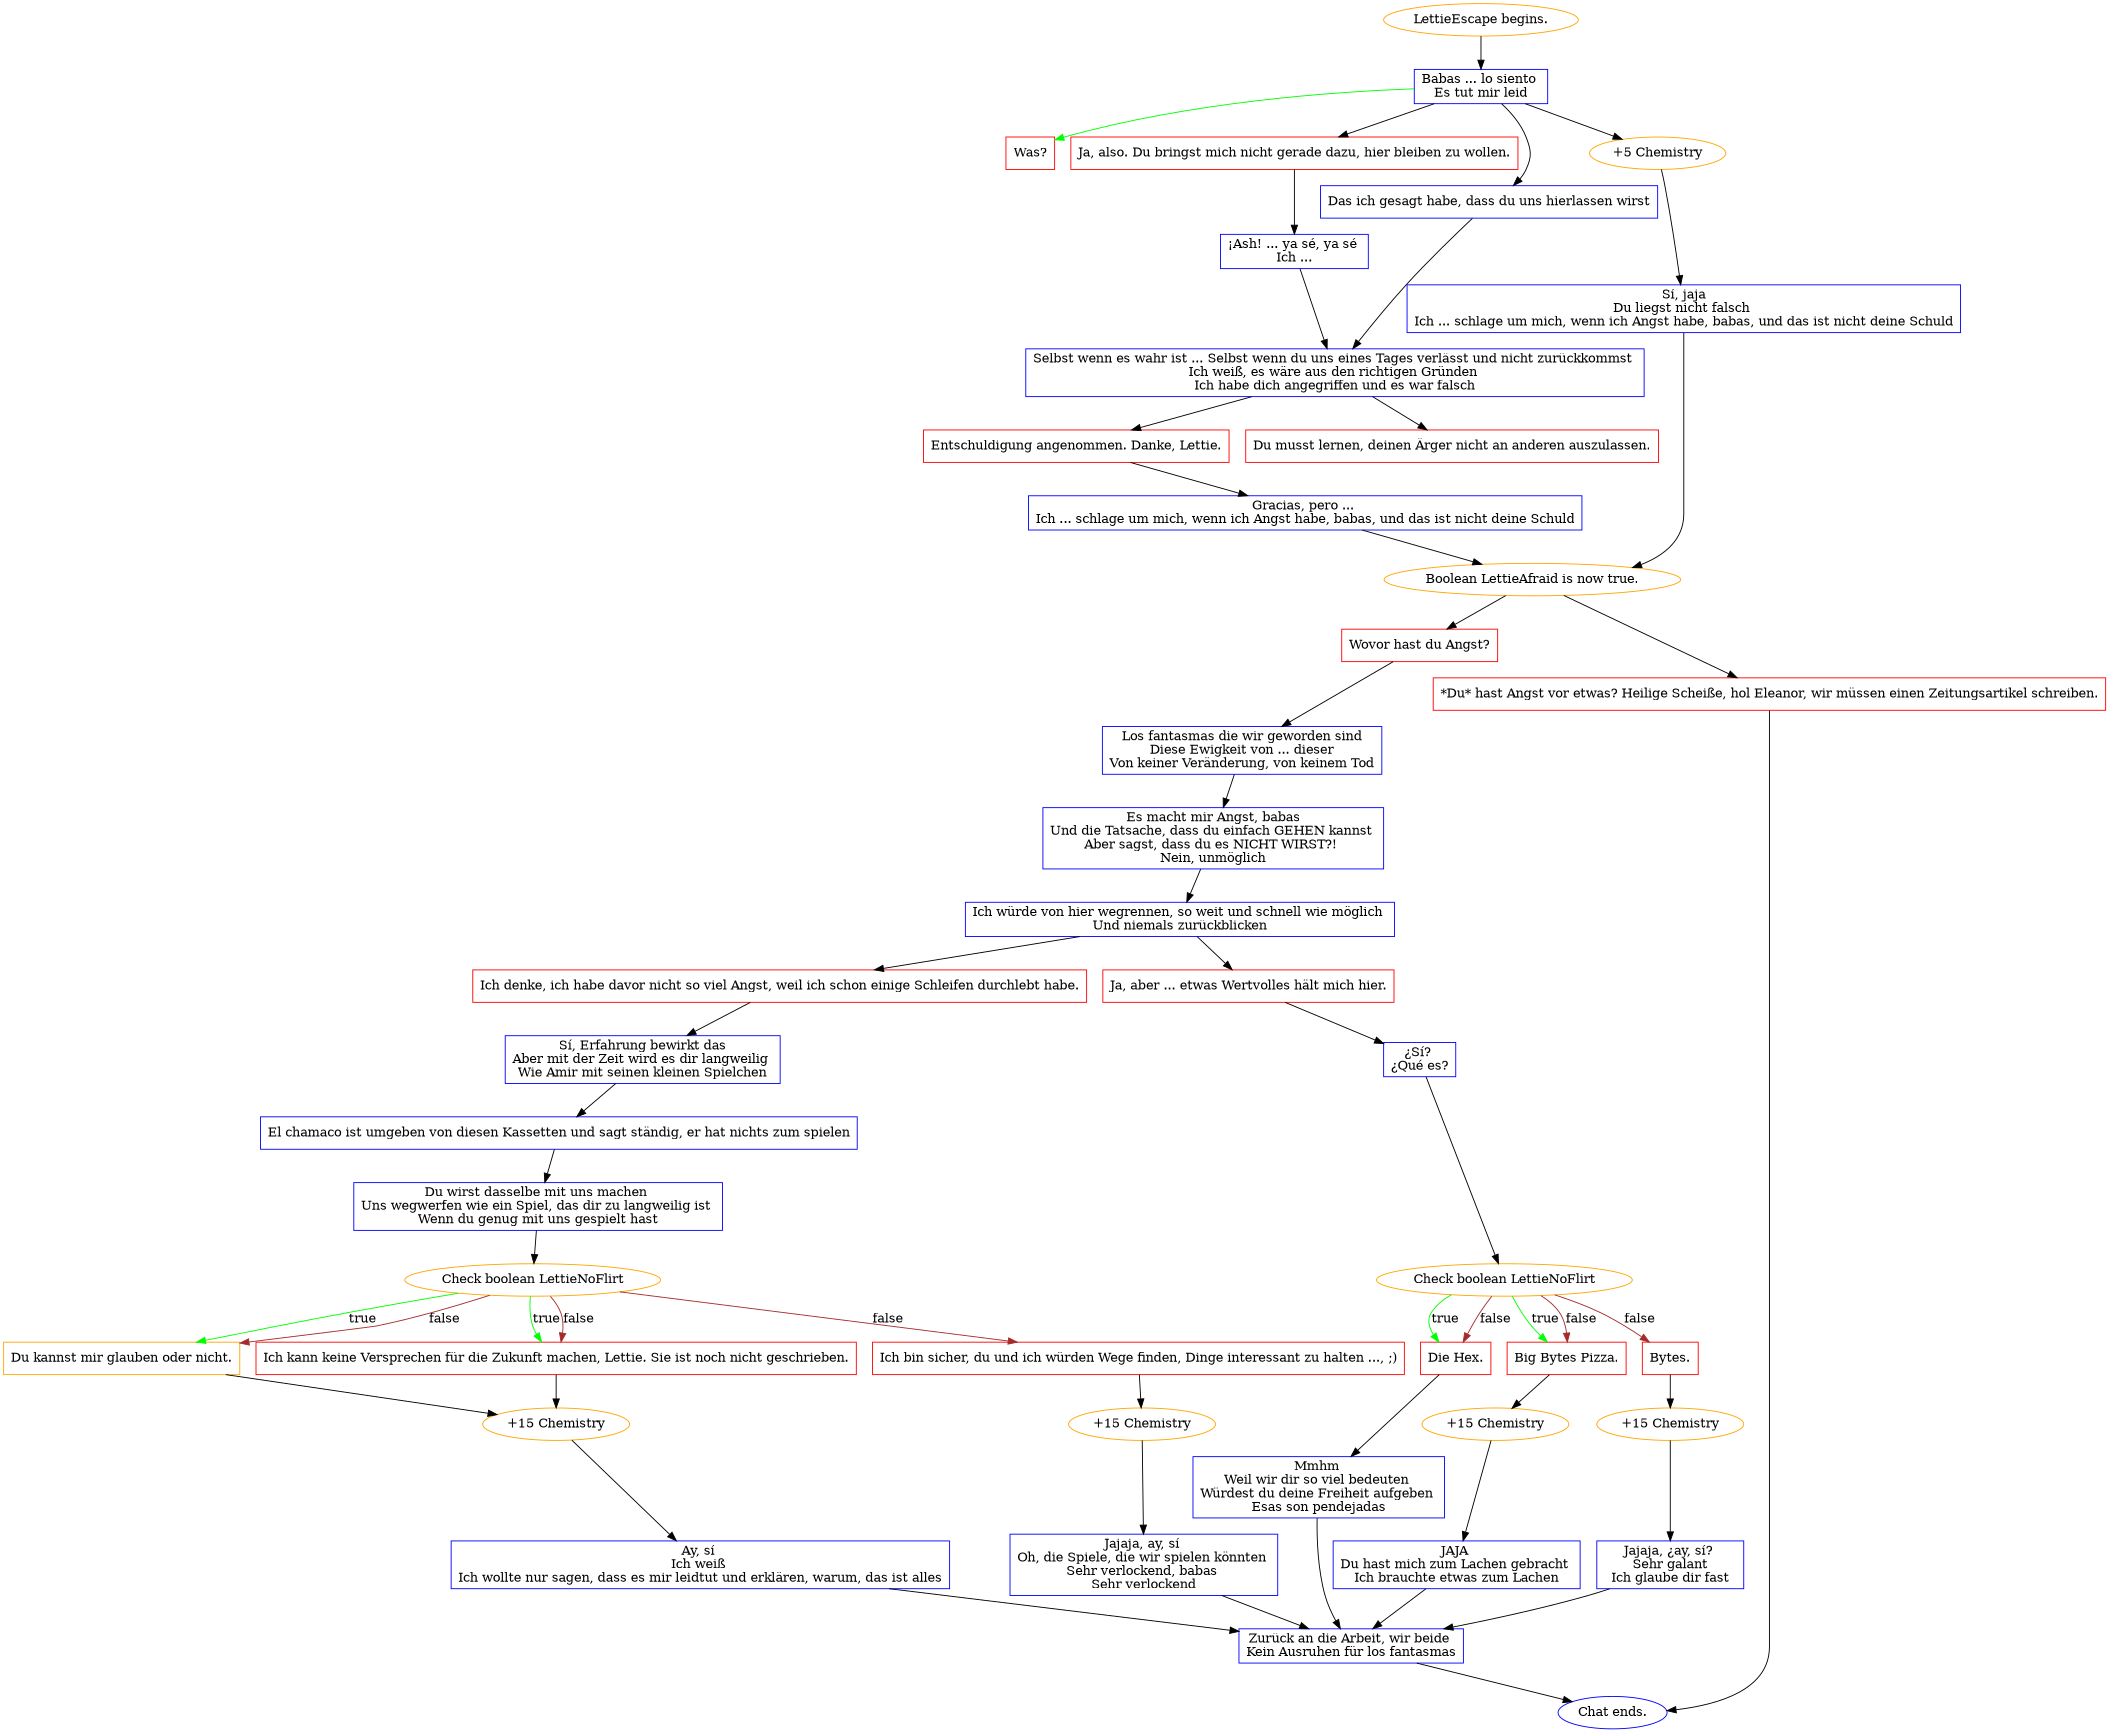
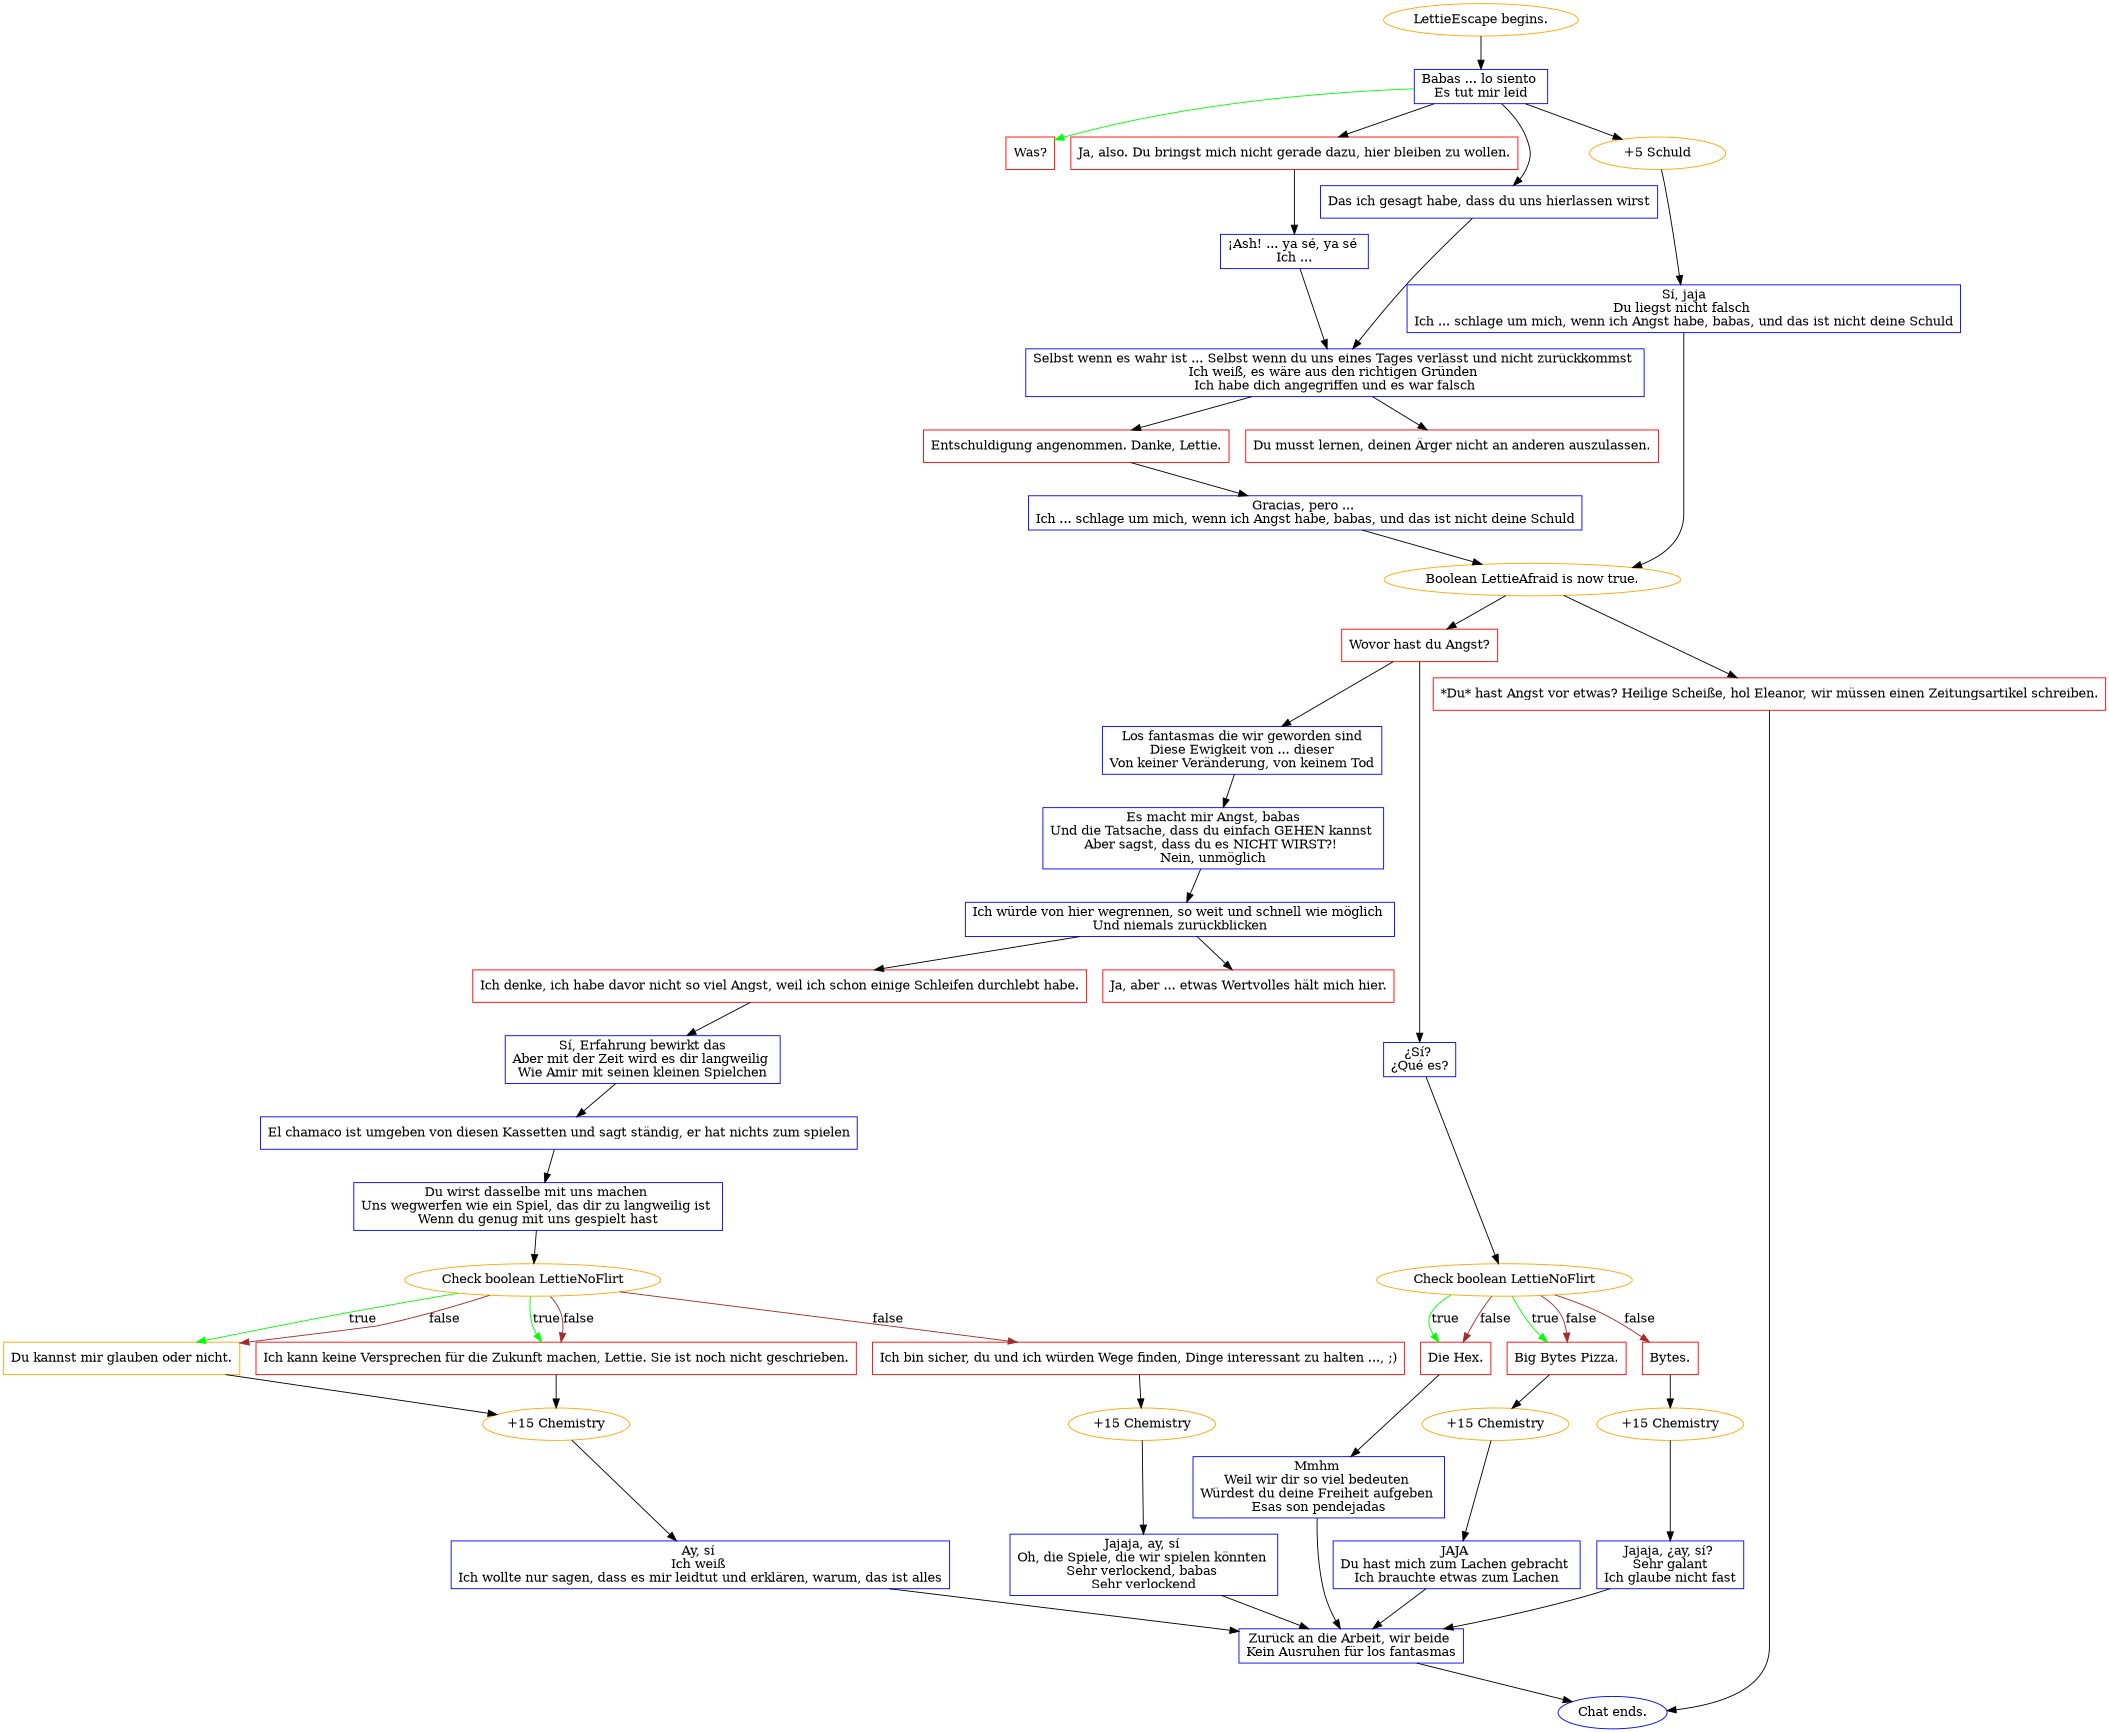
node "+5 Chemistry": label "+5 Chemistry" -> "+5 Schuld"
edge "Ja, aber ... etwas Wertvolles hält mich hier." -> "¿Sí? ¿Qué es?": now "Wovor hast du Angst?" -> "¿Sí? ¿Qué es?"
node "Jajaja, ¿ay, sí? Sehr galant Ich glaube dir fast": label "Jajaja, ¿ay, sí? Sehr galant Ich glaube dir fast" -> "Jajaja, ¿ay, sí? Sehr galant Ich glaube nicht fast"
